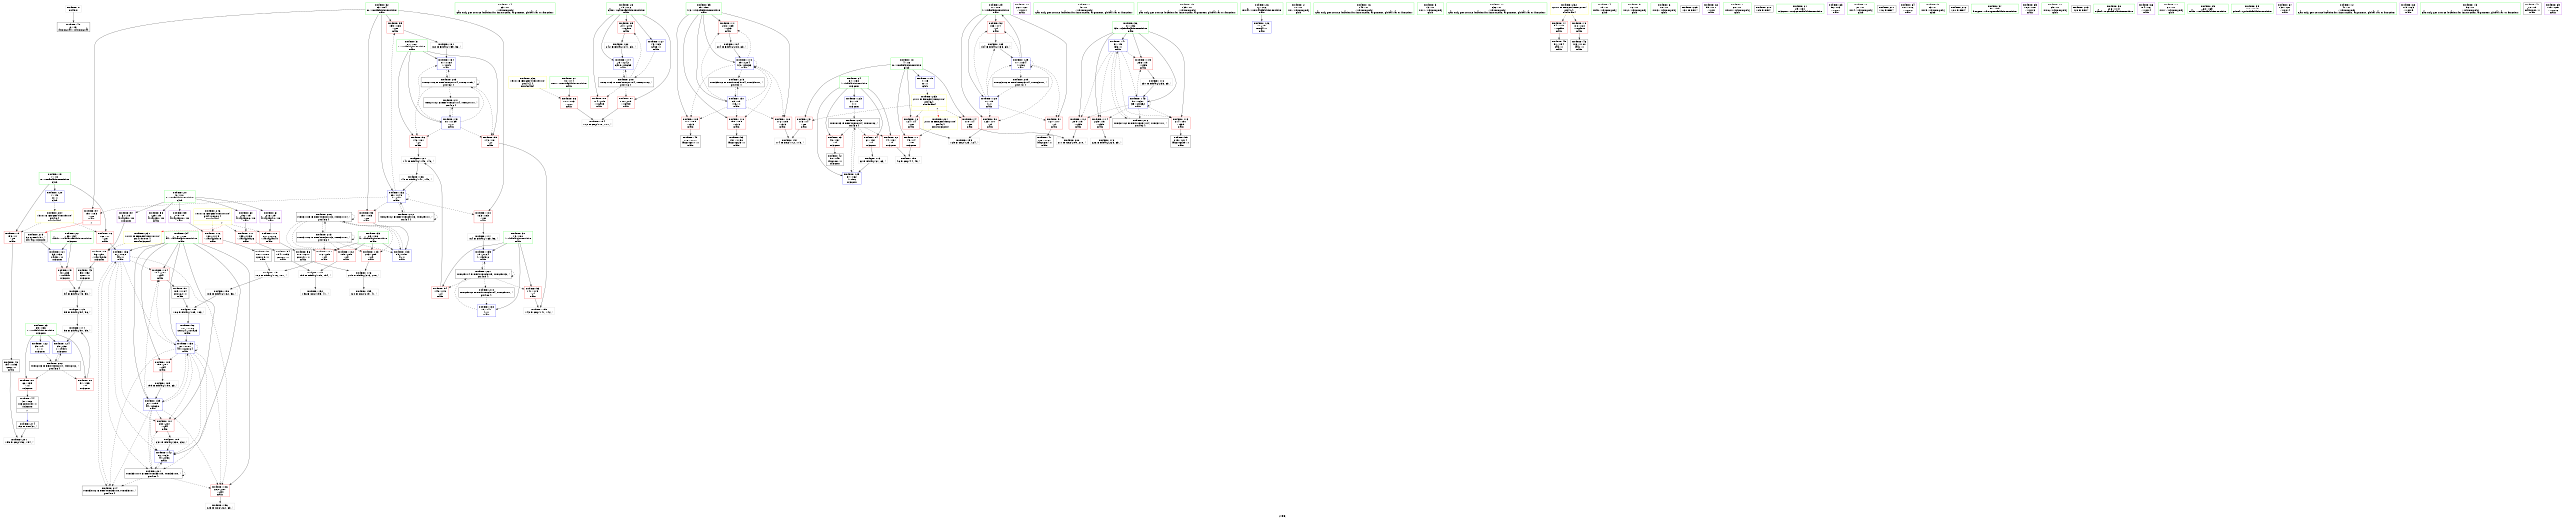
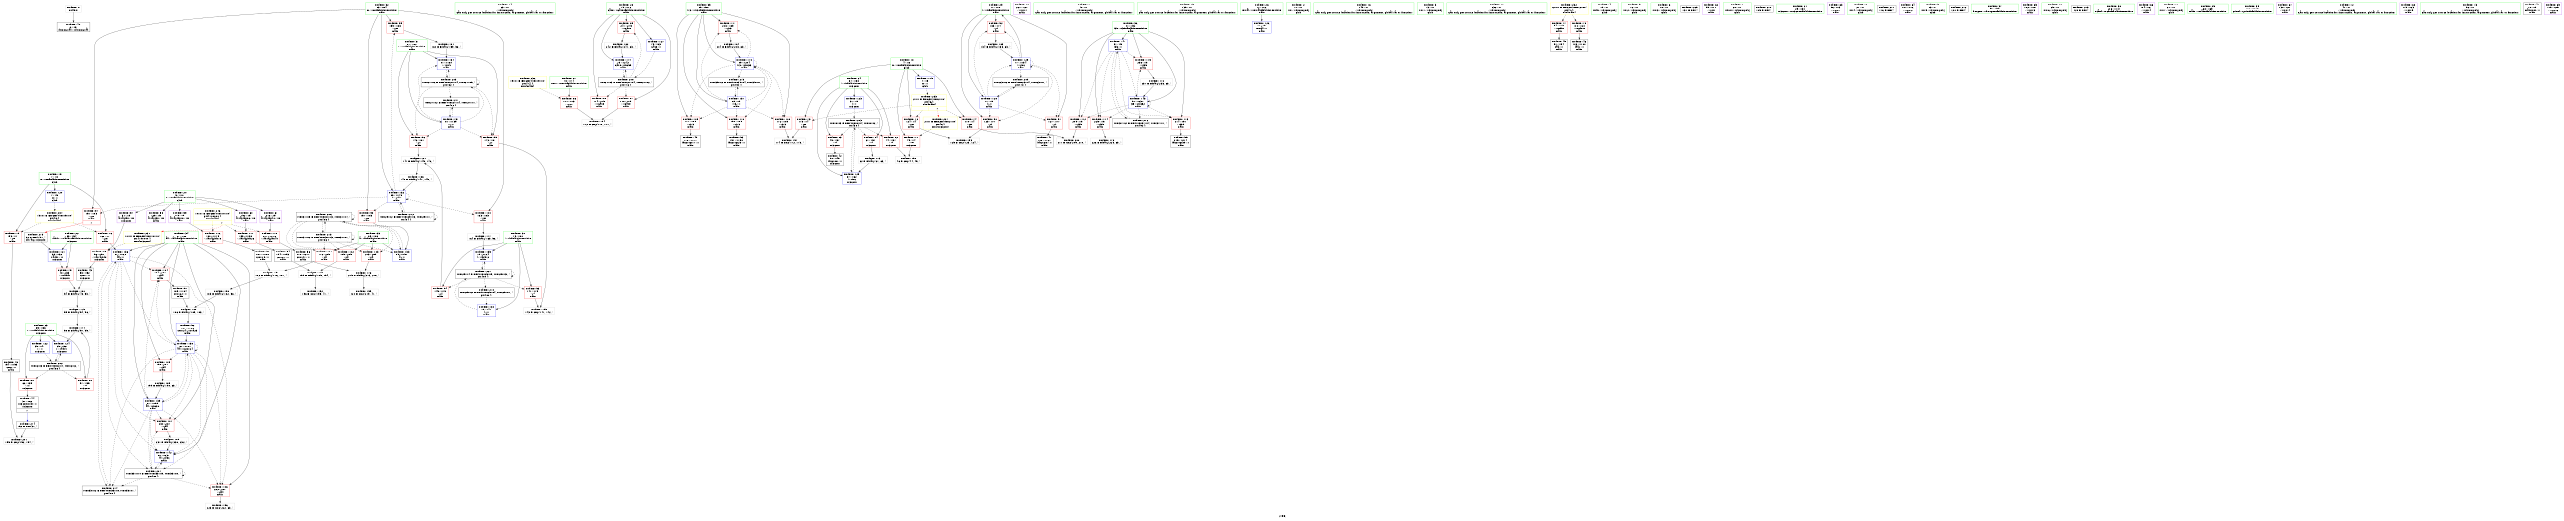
edge "NodeID: 128" -> "NodeID: 183": now "NodeID: 128" -> "NodeID: 209"
